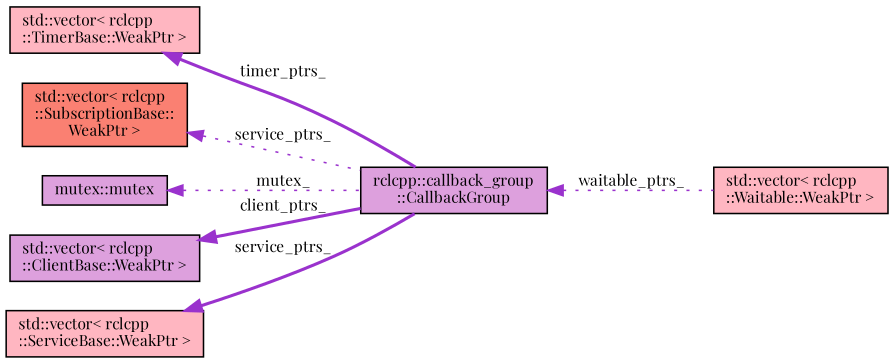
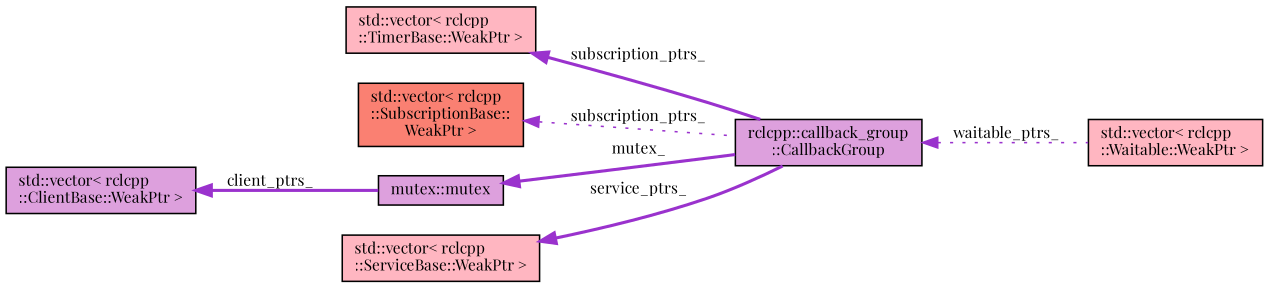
edge "rclcpp::callback_group ::CallbackGroup" -> "std::vector< rclcpp ::TimerBase::WeakPtr >": label " timer_ptrs_" -> " subscription_ptrs_"
edge "rclcpp::callback_group ::CallbackGroup" -> "std::vector< rclcpp ::SubscriptionBase:: WeakPtr >": label " service_ptrs_" -> " subscription_ptrs_"
edge "rclcpp::callback_group ::CallbackGroup" -> "mutex::mutex": style dotted -> bold
edge "rclcpp::callback_group ::CallbackGroup" -> "std::vector< rclcpp ::ClientBase::WeakPtr >": now "mutex::mutex" -> "std::vector< rclcpp ::ClientBase::WeakPtr >"
